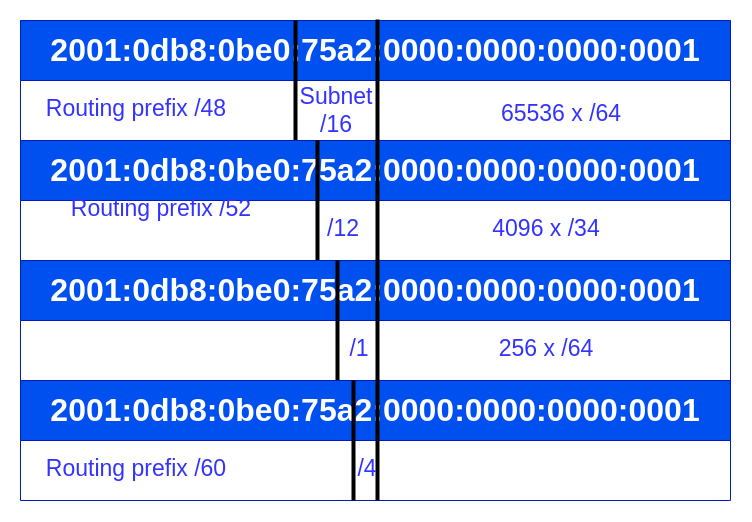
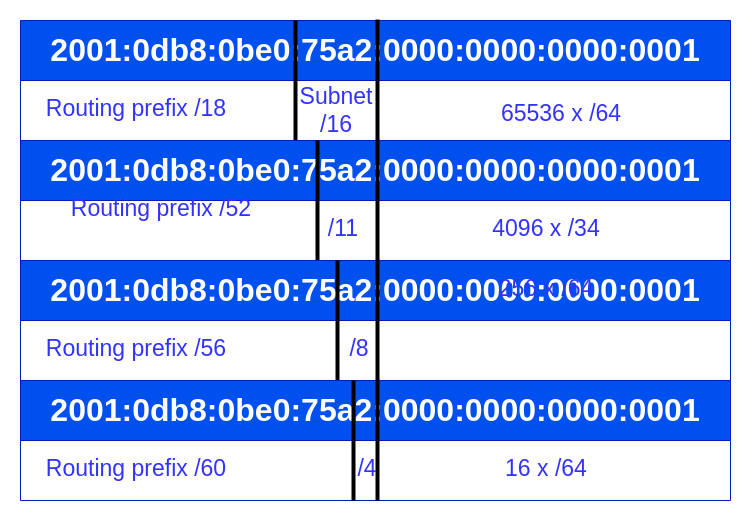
node "Routing prefix /48": label "Routing prefix /48" -> "Routing prefix /18"
node "/12": label "/12" -> "/11"
node "Routing prefix /56": added
node "256 x /64": moved (547, 346) -> (547, 286)
node "/1": label "/1" -> "/8"
node "16 x /64": added
